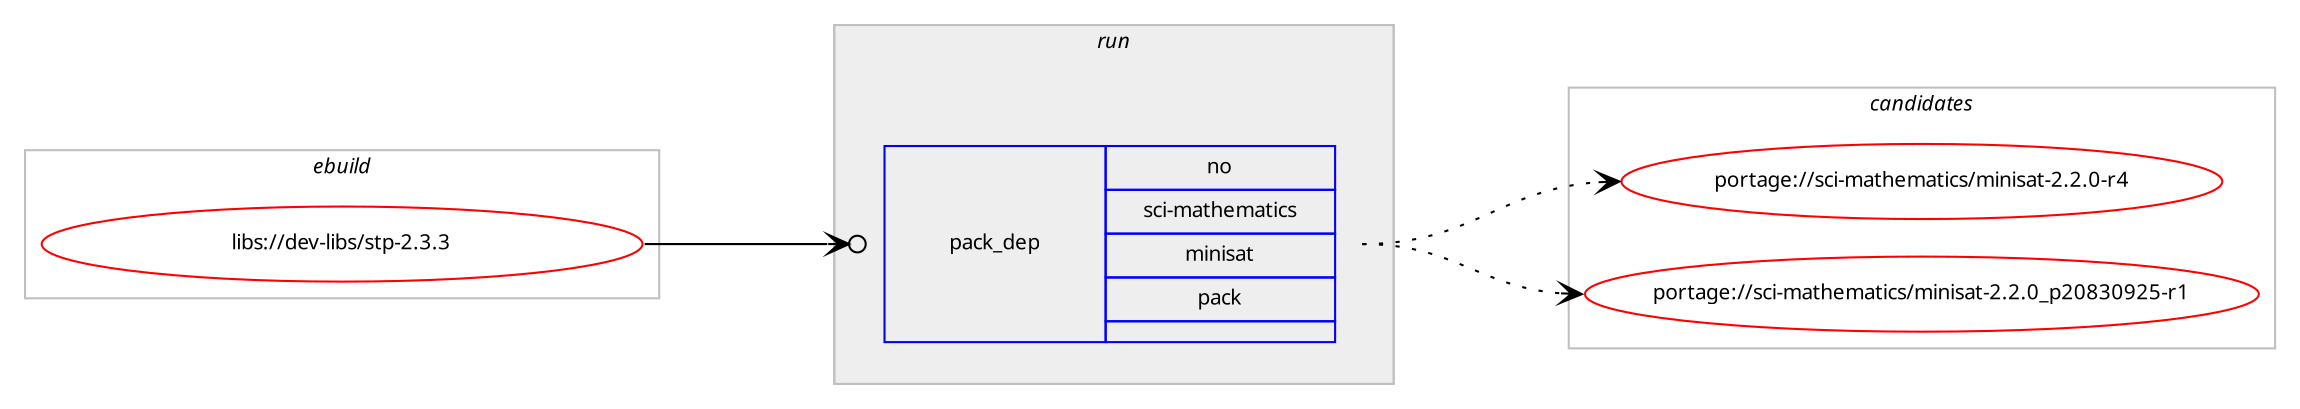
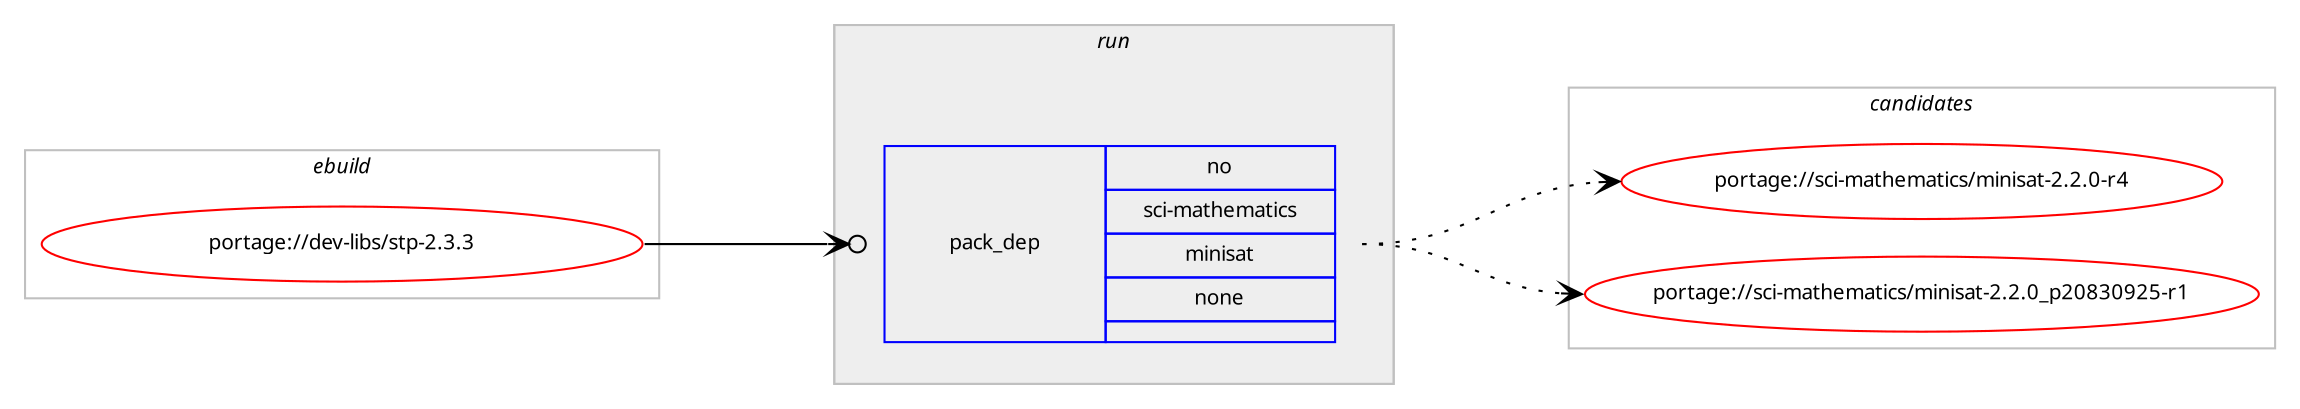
node "libs://dev-libs/stp-2.3.3": label "libs://dev-libs/stp-2.3.3" -> "portage://dev-libs/stp-2.3.3"
node "pack_dep": text "pack" -> "none"
